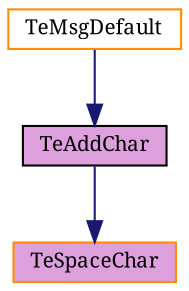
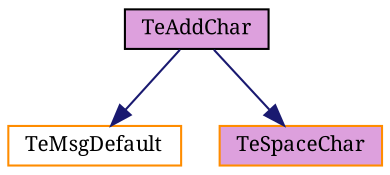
edge "TeMsgDefault" -> "TeAddChar": reversed
